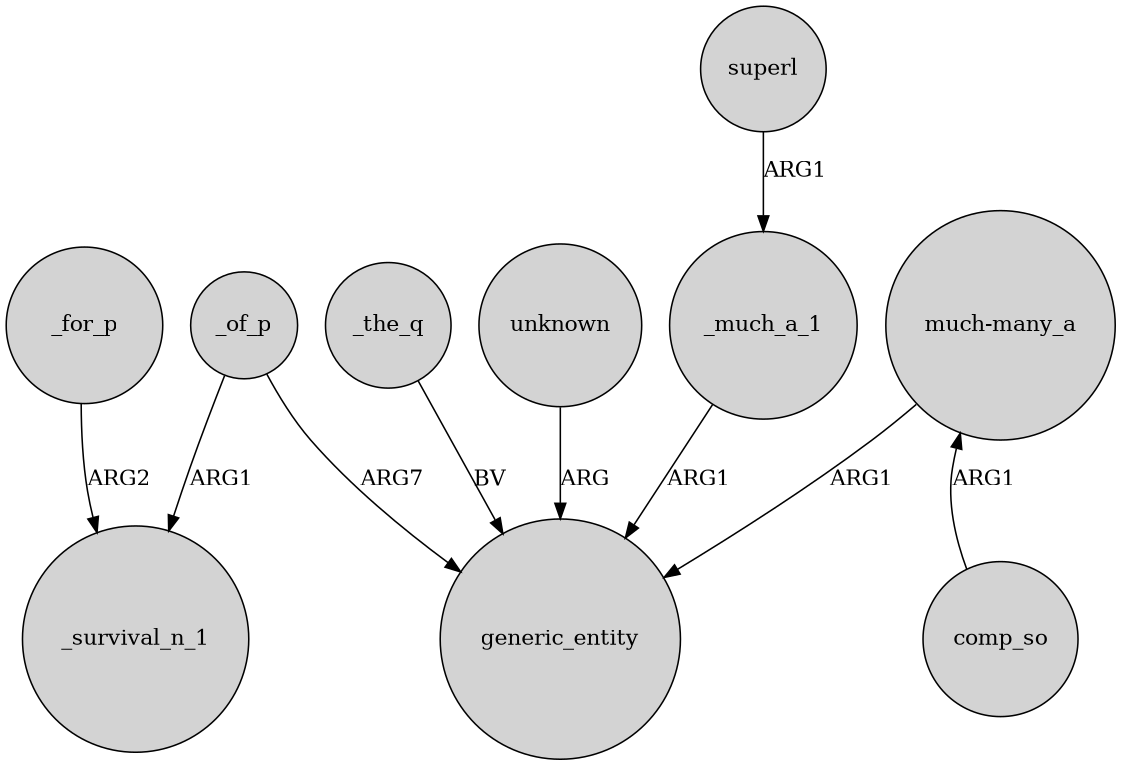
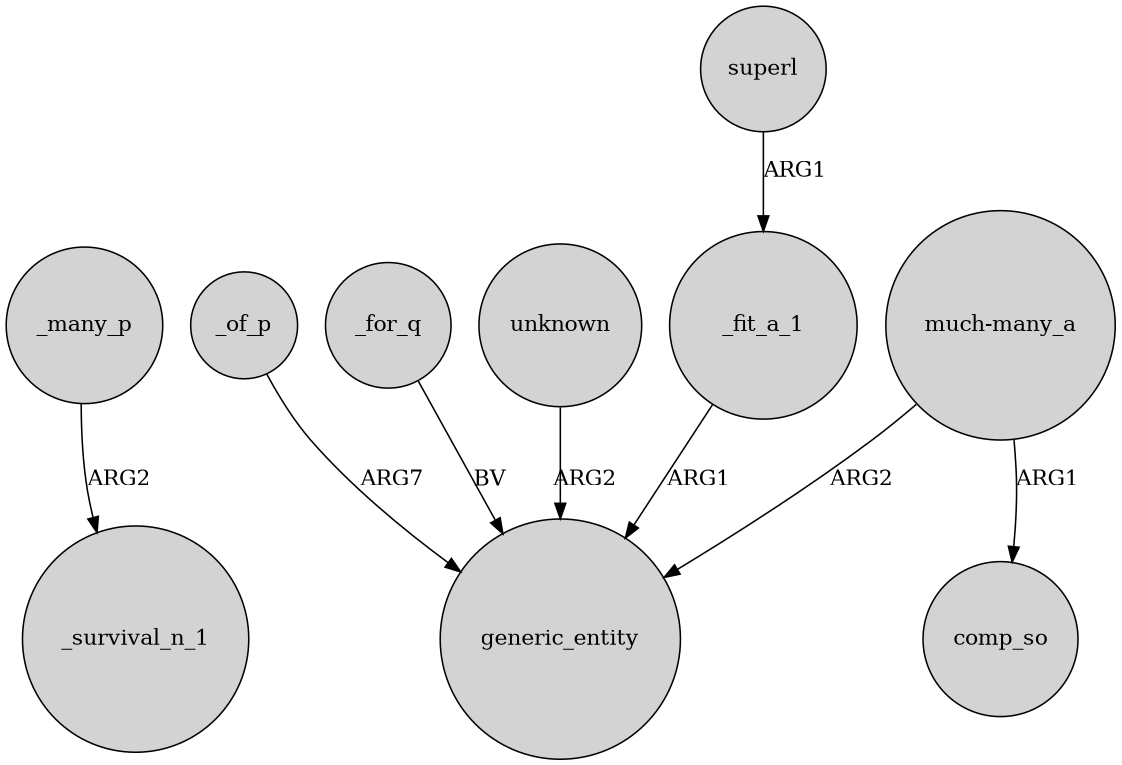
node "_for_p": label "_for_p" -> "_many_p"
node "_the_q": label "_the_q" -> "_for_q"
node "_much_a_1": label "_much_a_1" -> "_fit_a_1"
edge "_of_p" -> "_survival_n_1": removed, label "ARG1"
edge "unknown" -> "generic_entity": label "ARG" -> "ARG2"
edge "much-many_a" -> "generic_entity": label "ARG1" -> "ARG2"
edge "comp_so" -> "much-many_a": reversed
